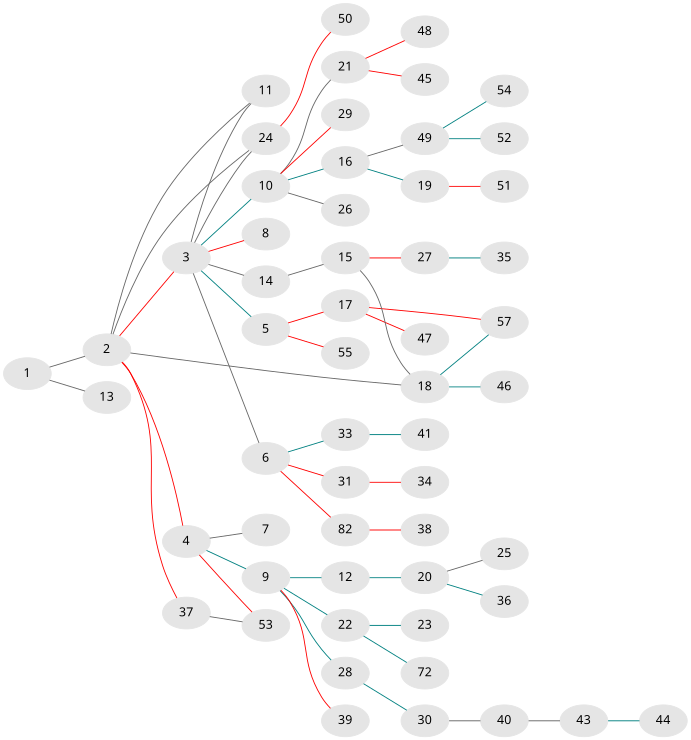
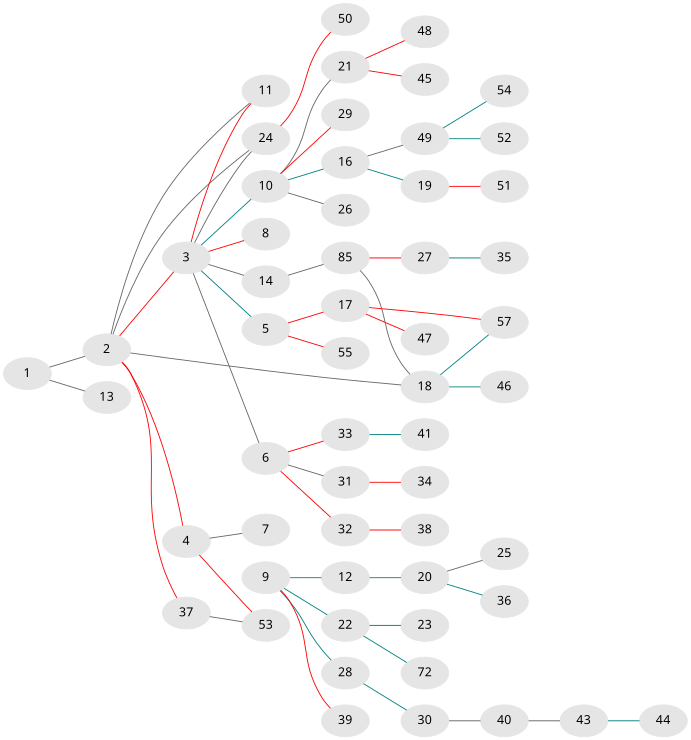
edge "11" -- "3": color gray40 -> red
node "15": label "15" -> "85"
edge "33" -- "6": color teal -> red
edge "6" -- "31": color red -> gray40
node "82": label "82" -> "32"
edge "4" -- "9": removed
